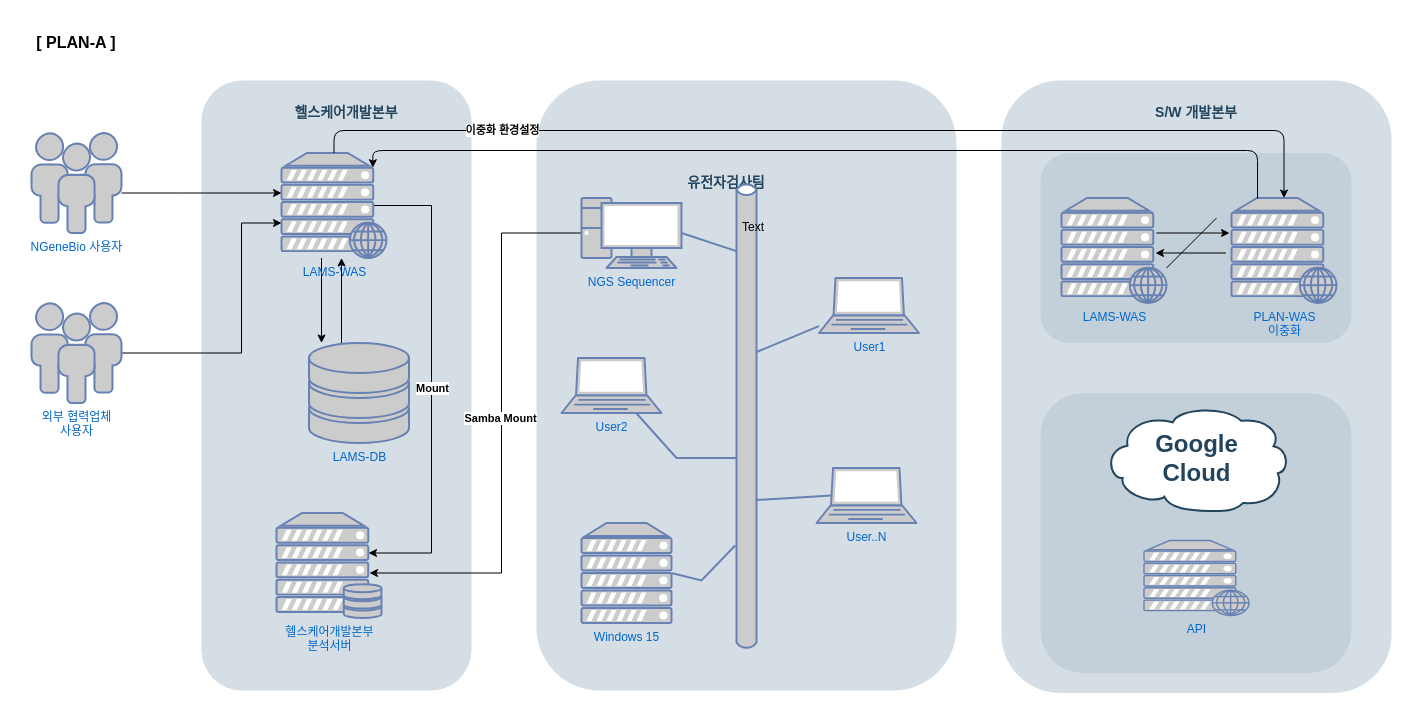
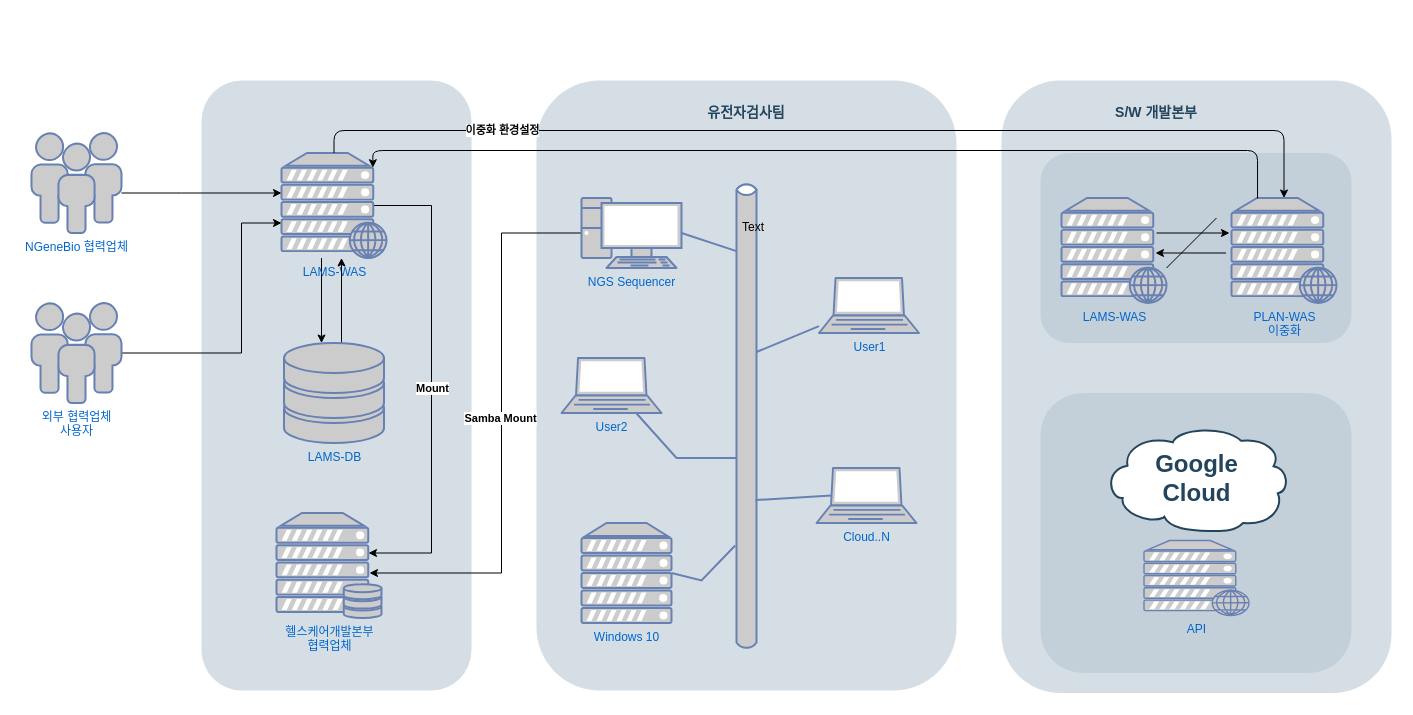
node "[ PLAN-A ]": removed
node "헬스케어개발본부": removed
node "S/W 개발본부": moved (1197, 113) -> (1157, 113)
node "유전자검사팀": moved (727, 183) -> (747, 113)
node "NGeneBio 사용자": label "NGeneBio 사용자" -> "NGeneBio 협력업체"
node "LAMS-DB": moved (359, 393) -> (334, 393)
node "Google Cloud": moved (1197, 459) -> (1197, 479)
node "User..N": label "User..N" -> "Cloud..N"
node "Windows 15": label "Windows 15" -> "Windows 10"
node "헬스케어개발본부 분석서버": label "헬스케어개발본부 분석서버" -> "헬스케어개발본부 협력업체"
